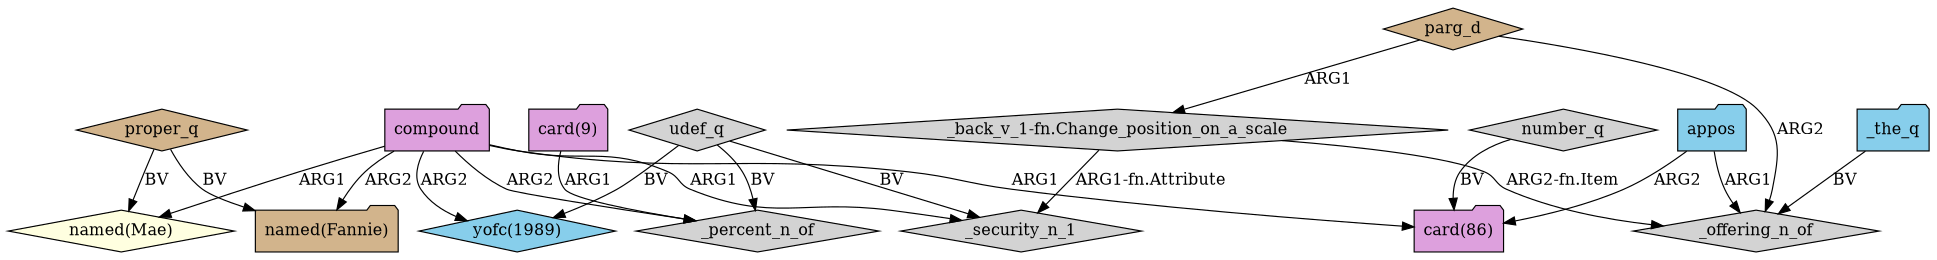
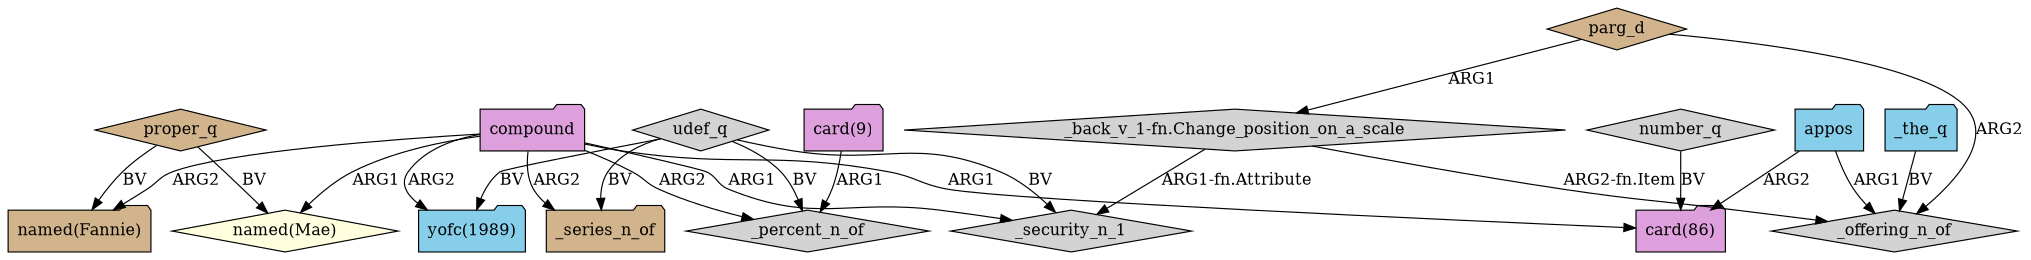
node "yofc(1989)": shape diamond -> folder
node "_series_n_of": added
